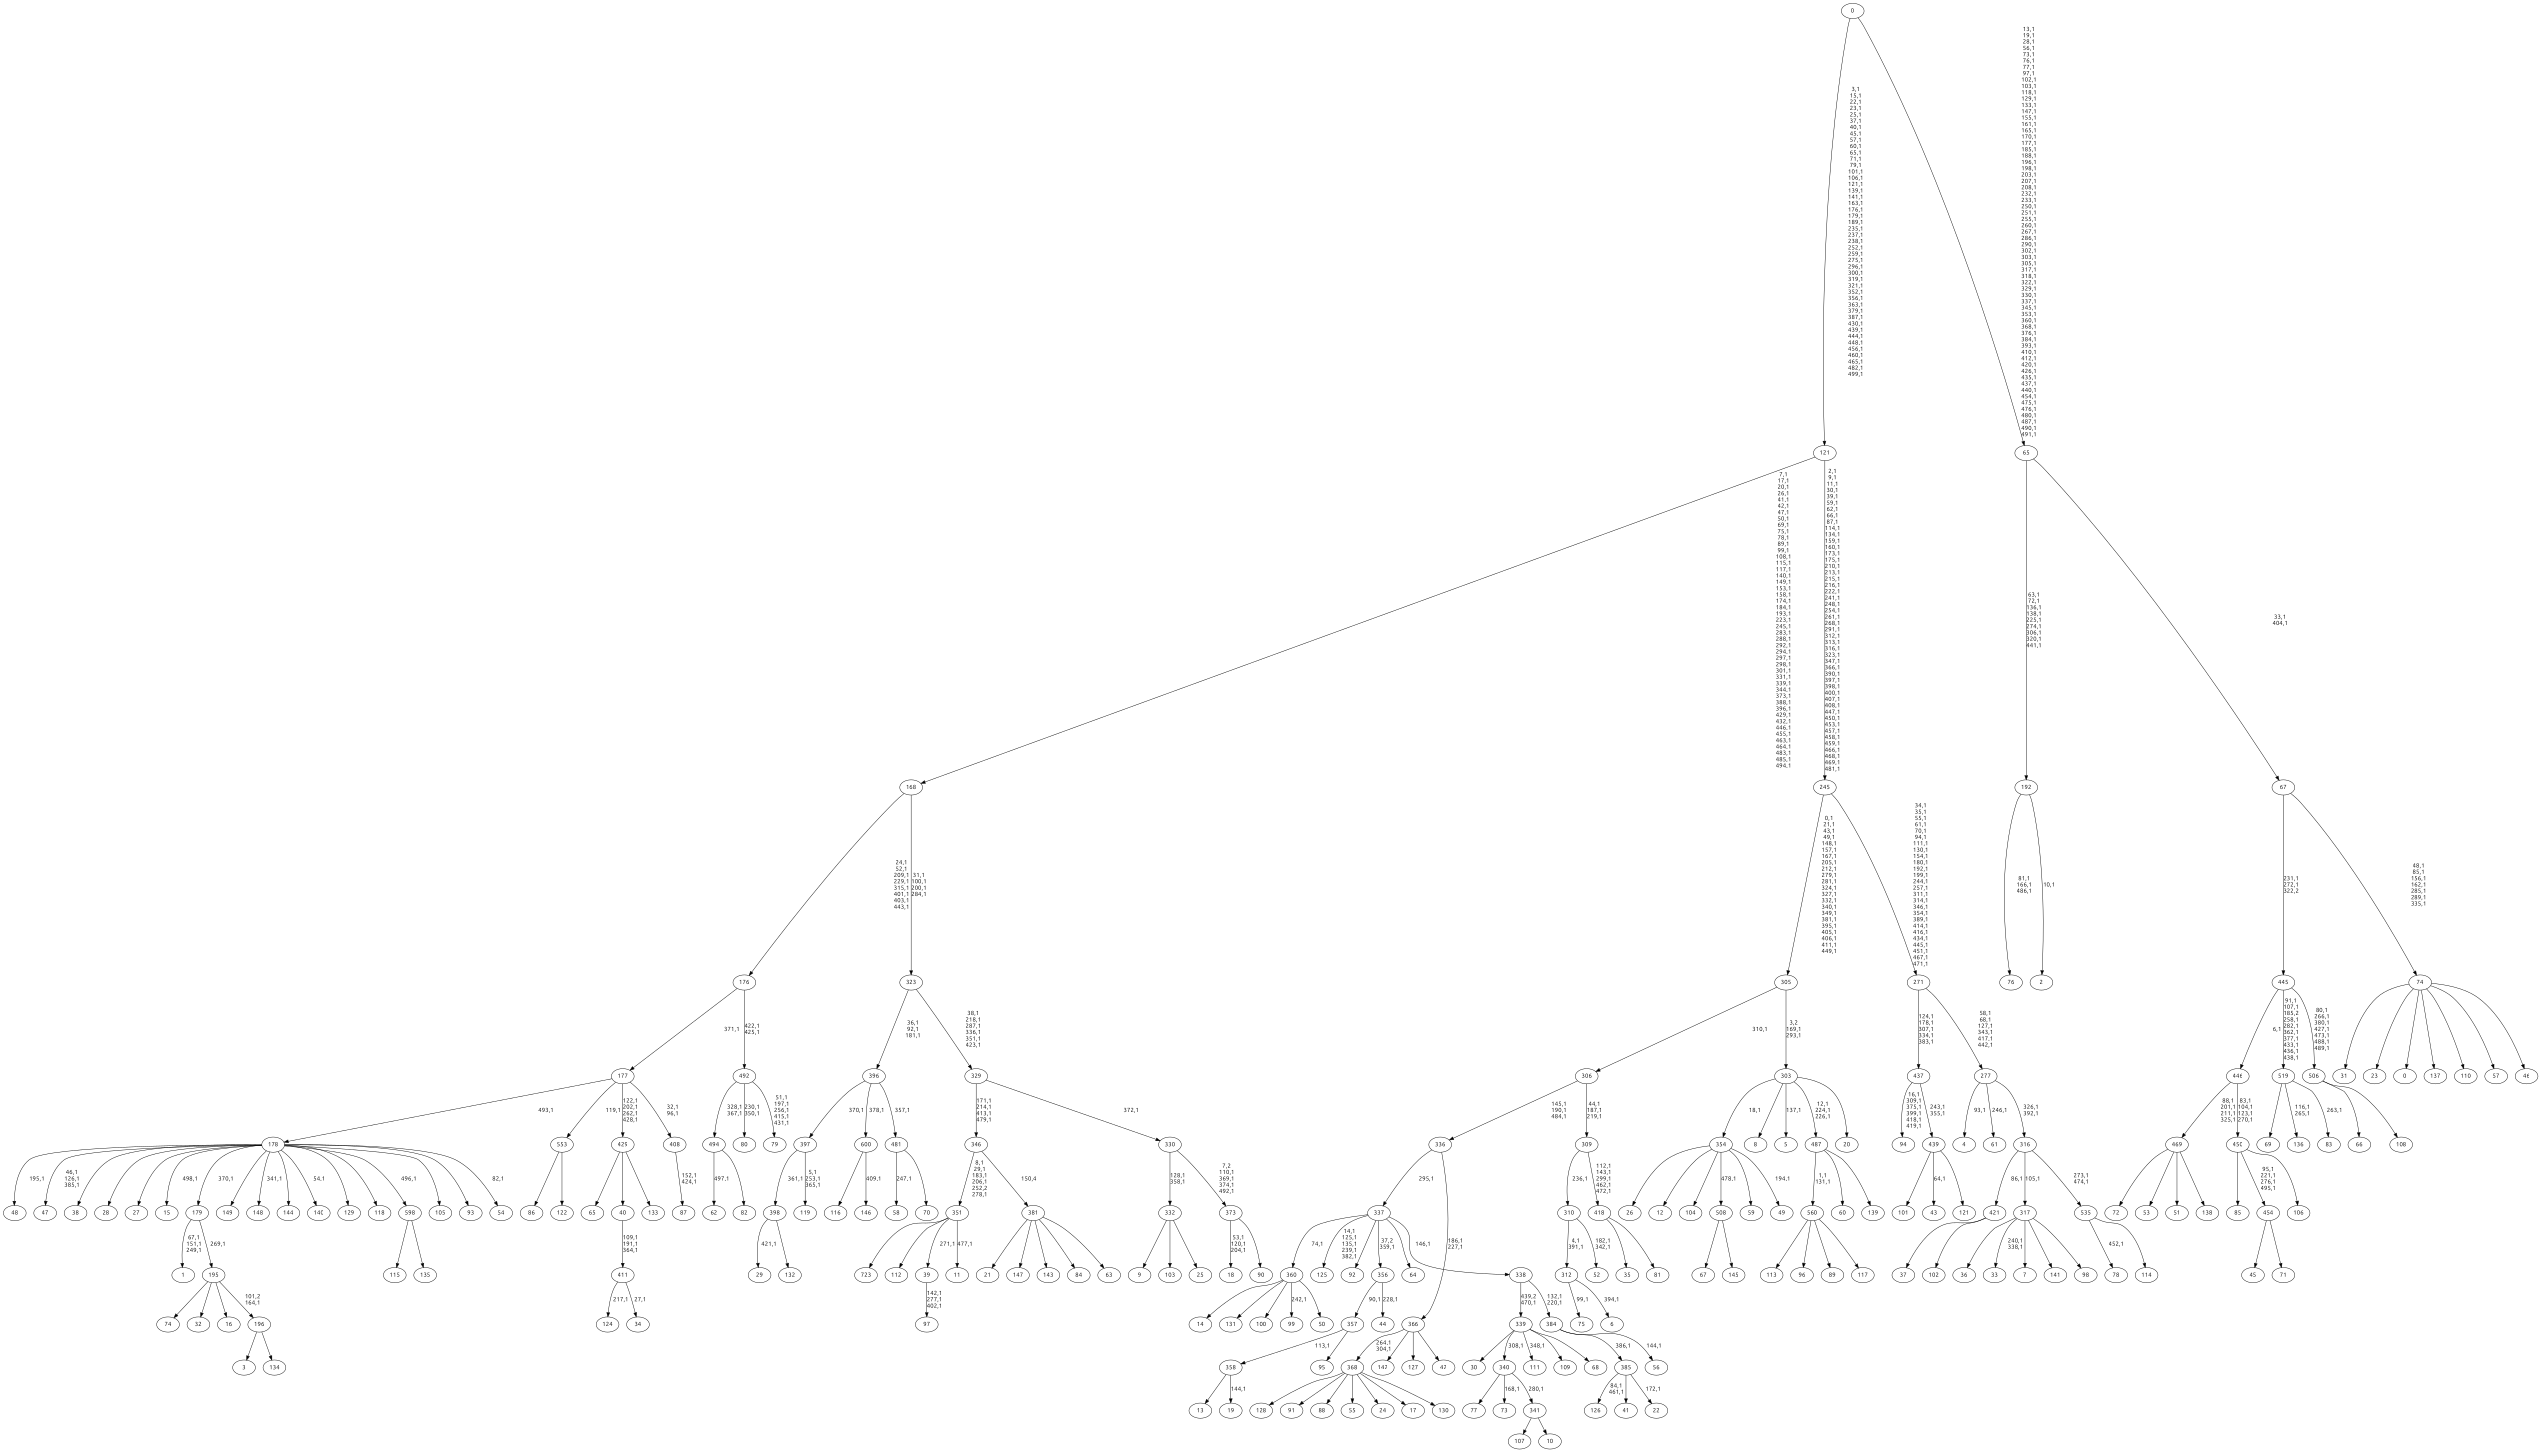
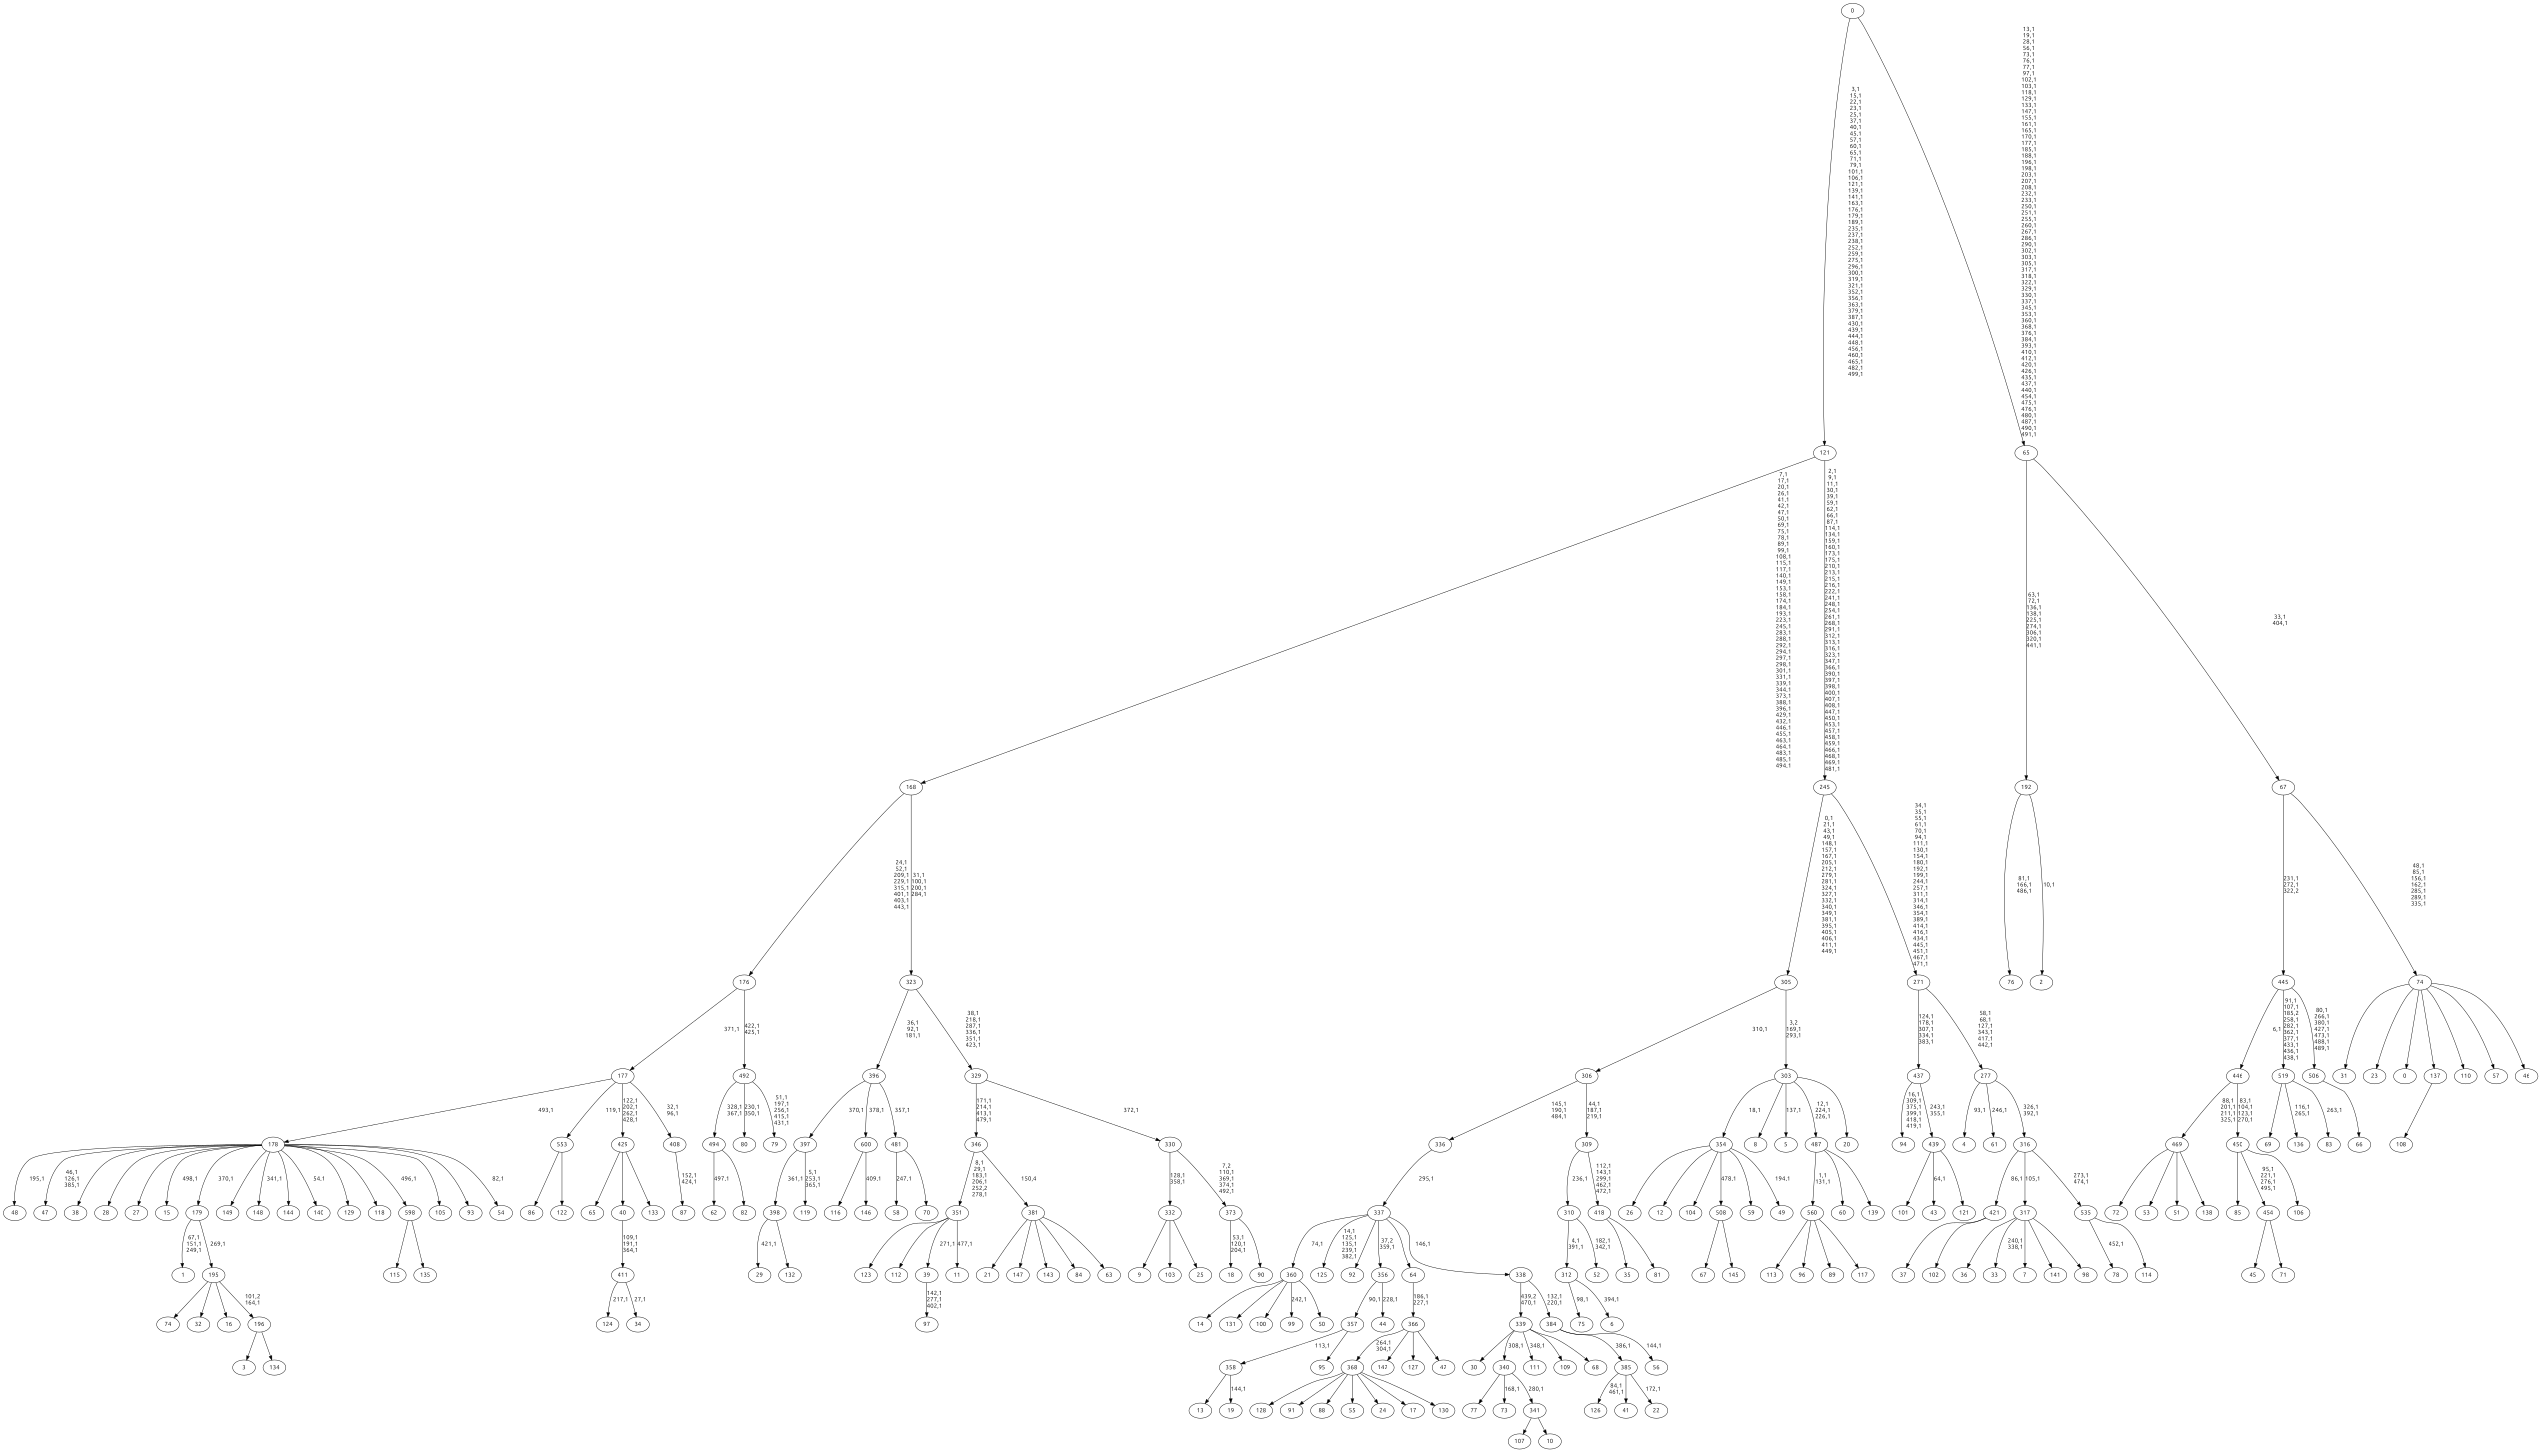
edge "506" -> "108": now "137" -> "108"
edge "336" -> "366": now "64" -> "366"
node "723": label "723" -> "123"
edge "312" -> "75": label "99,1" -> "98,1"
